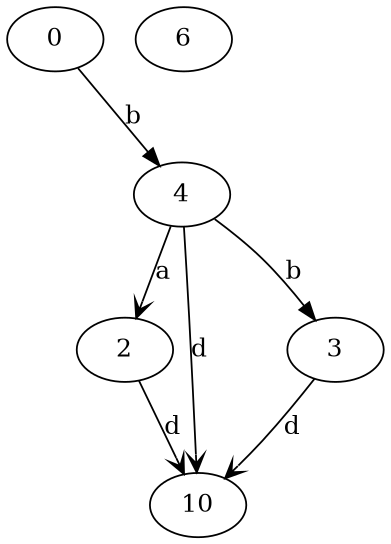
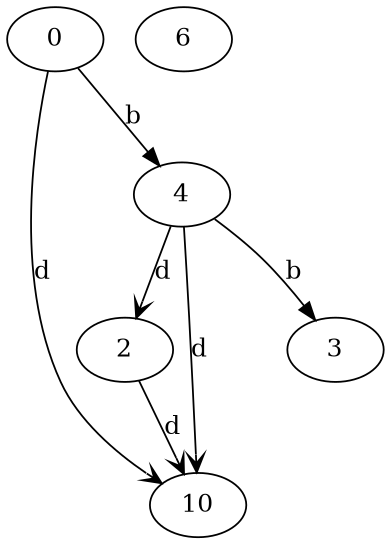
edge "4" -> "2": label "a" -> "d"
edge "3" -> "10": now "0" -> "10"
